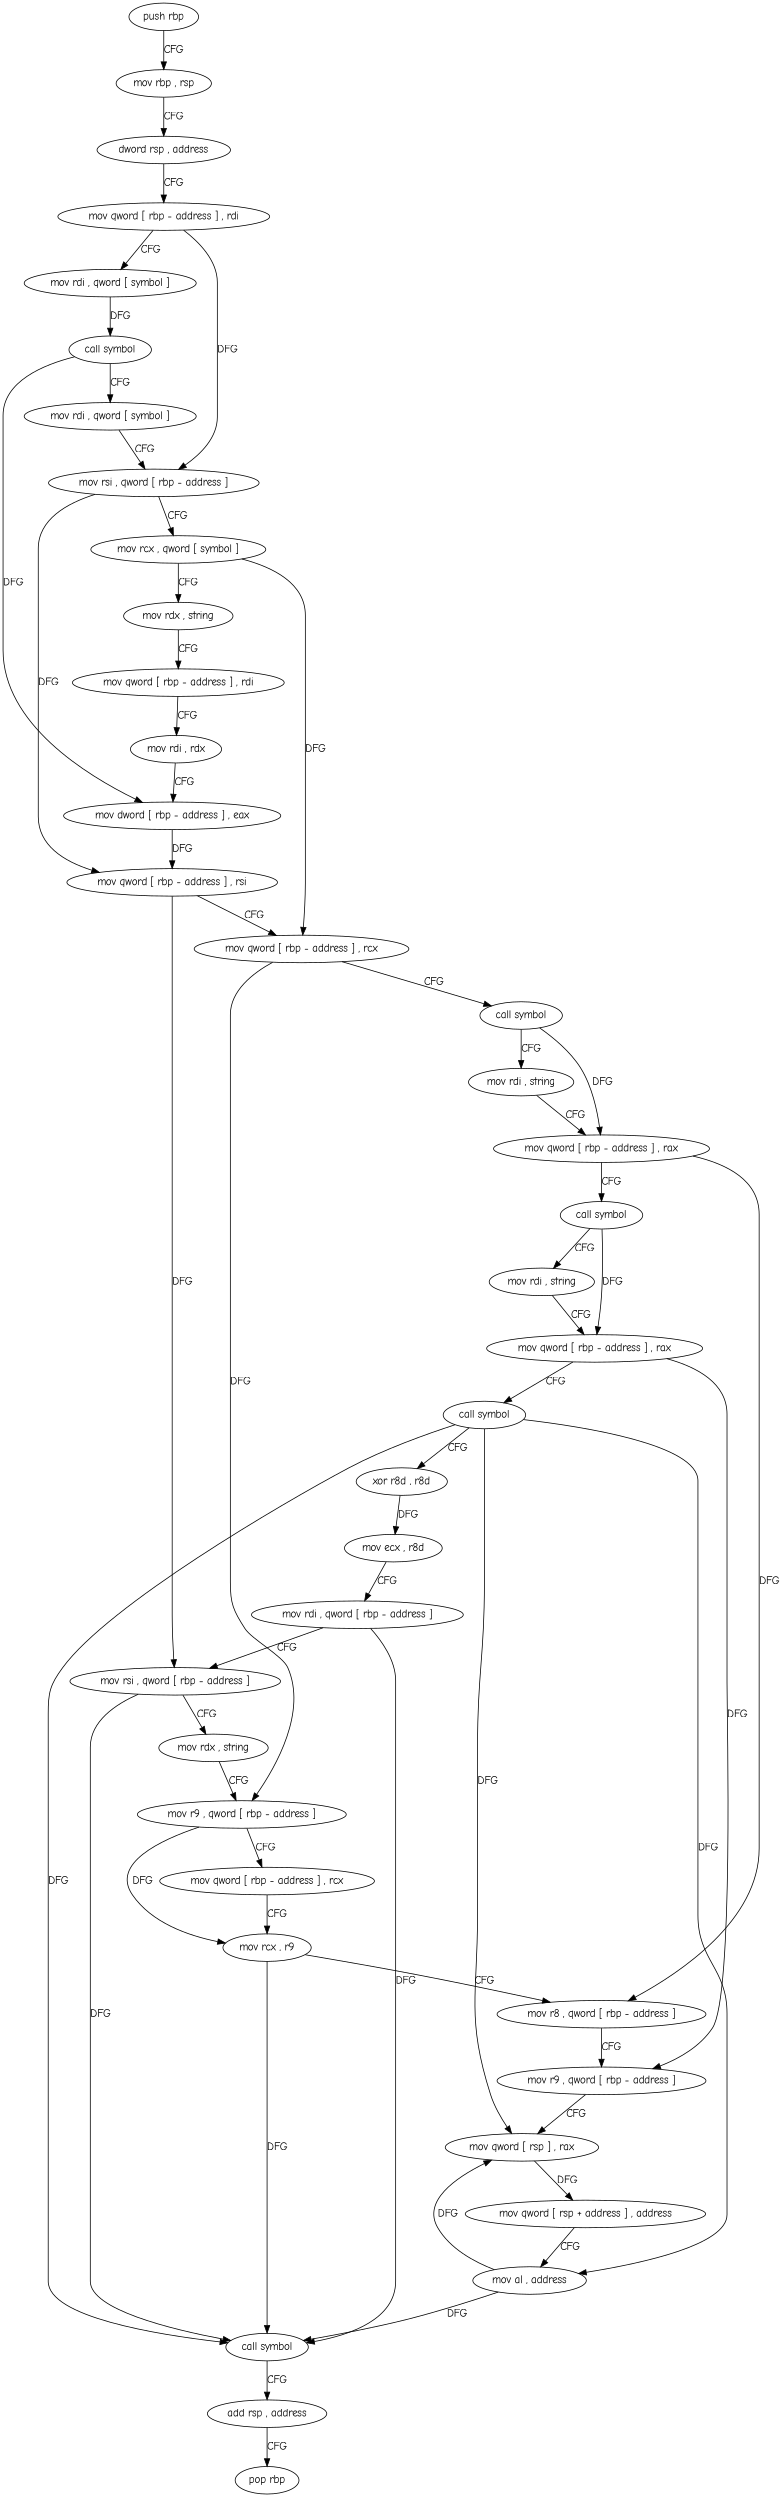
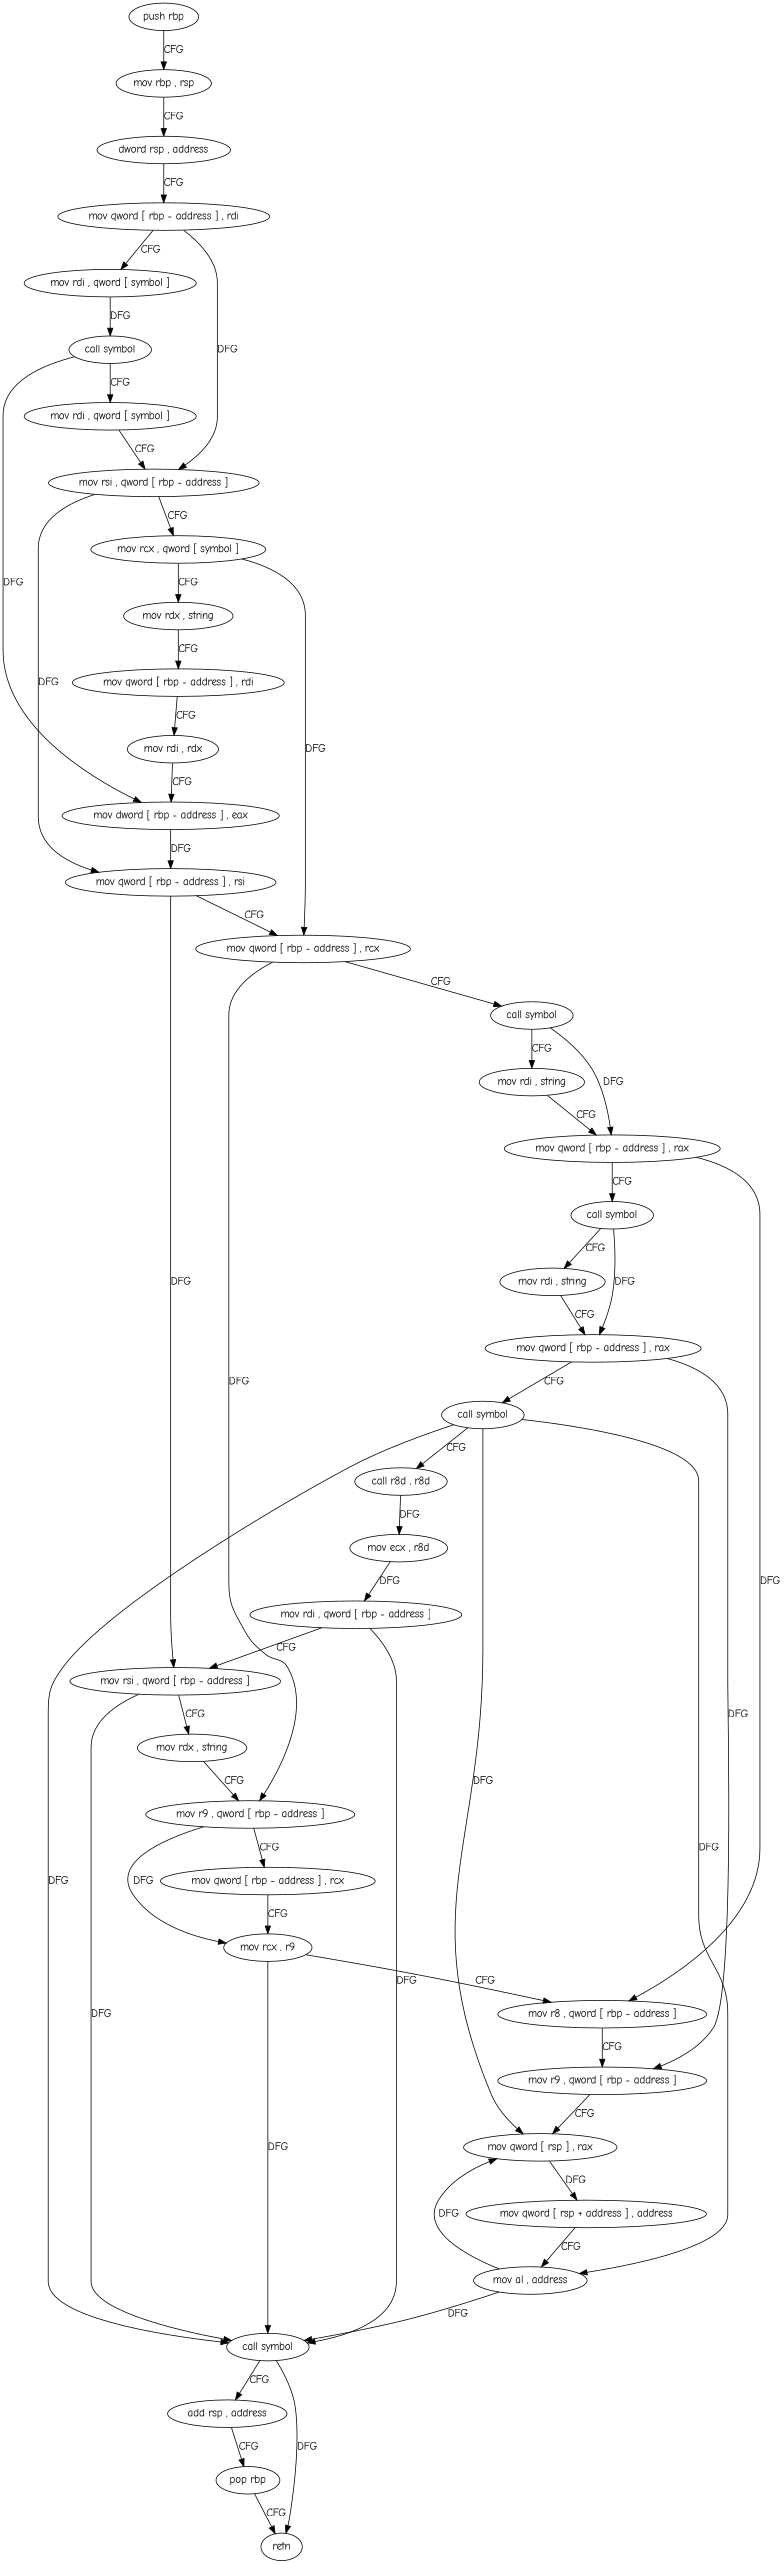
node "xor r8d , r8d": label "xor r8d , r8d" -> "call r8d , r8d"
edge "mov ecx , r8d" -> "mov rdi , qword [ rbp - address ]": label "CFG" -> "DFG"
node "retn": added
